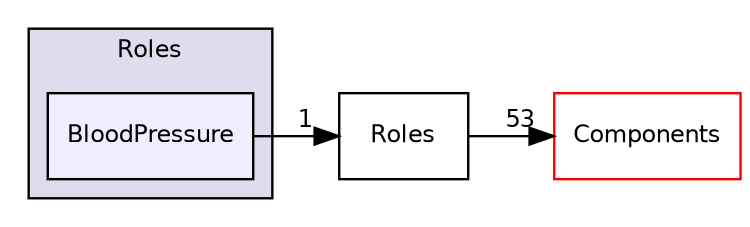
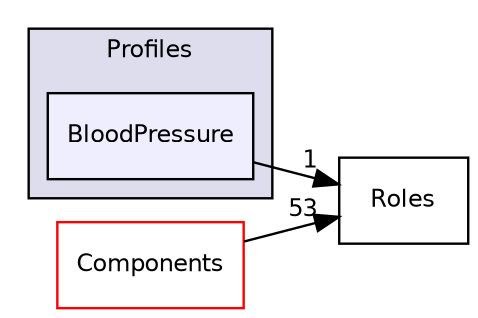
cluster "Roles": label "Roles" -> "Profiles"
edge "Roles" -> "Components": reversed
